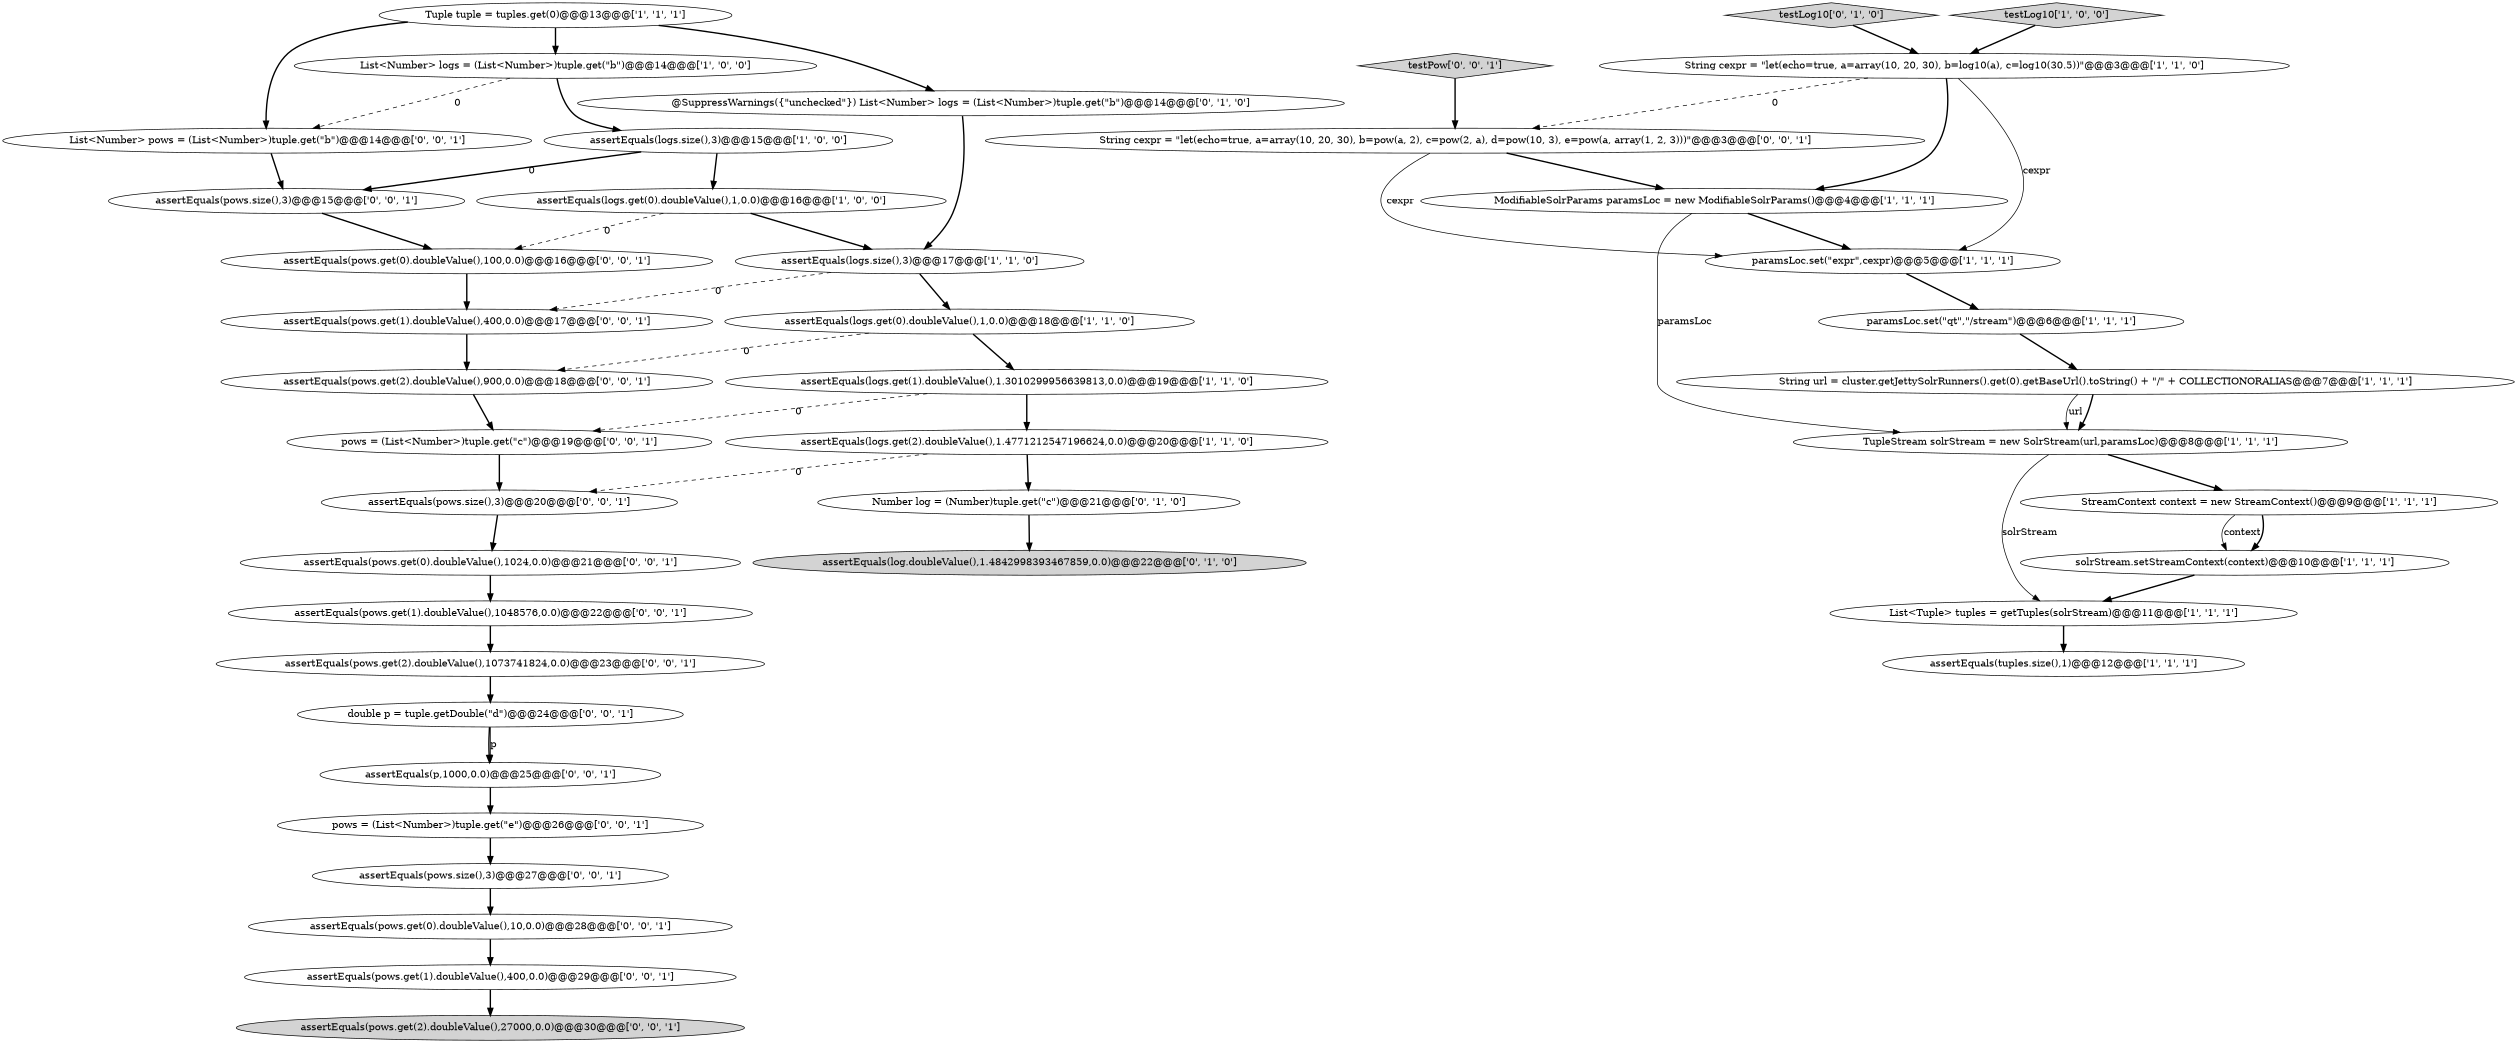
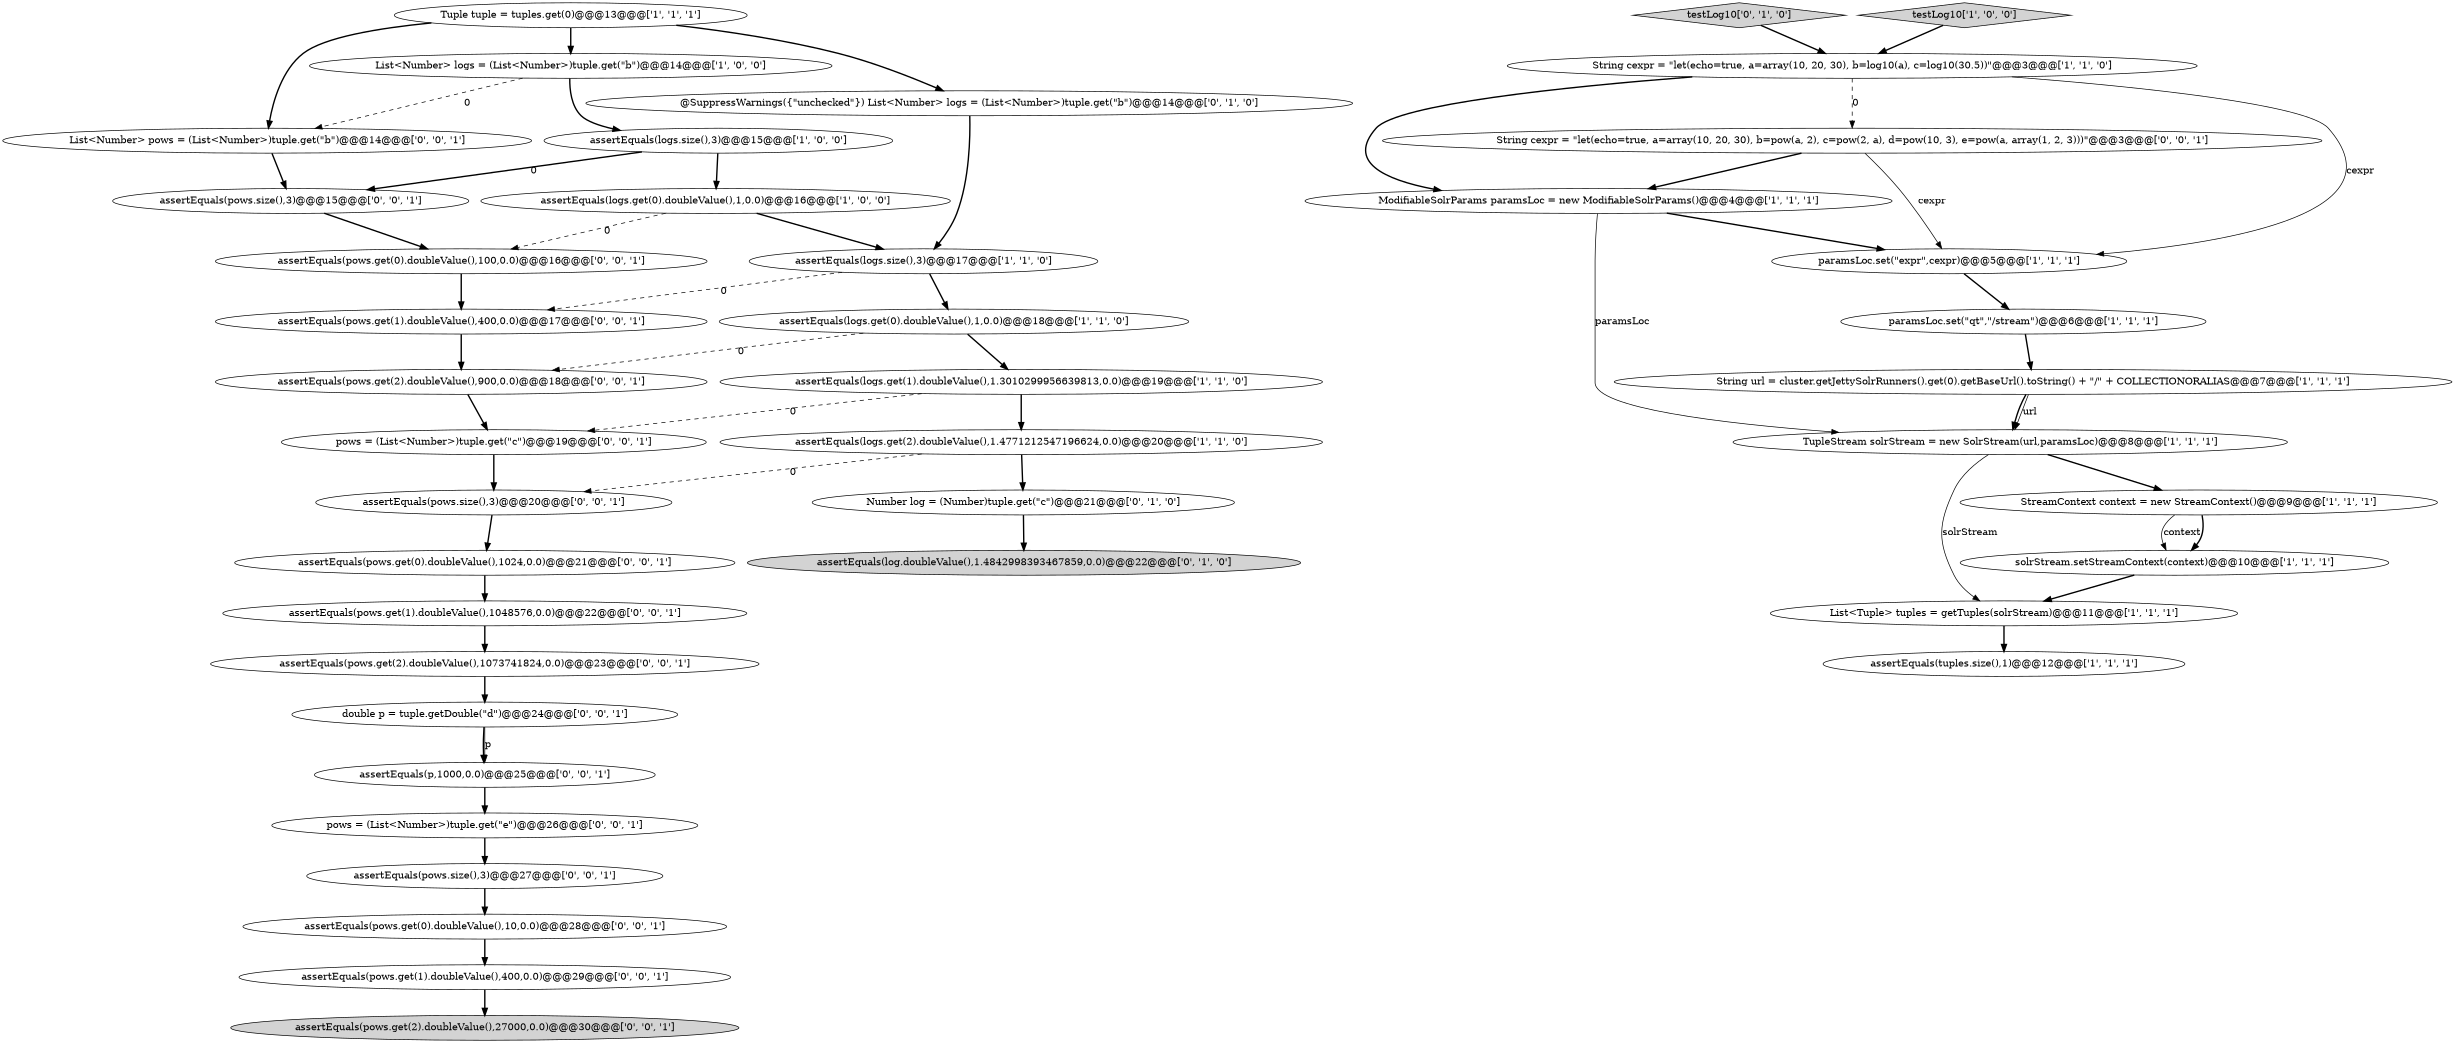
node "testPow['0', '0', '1']": removed
